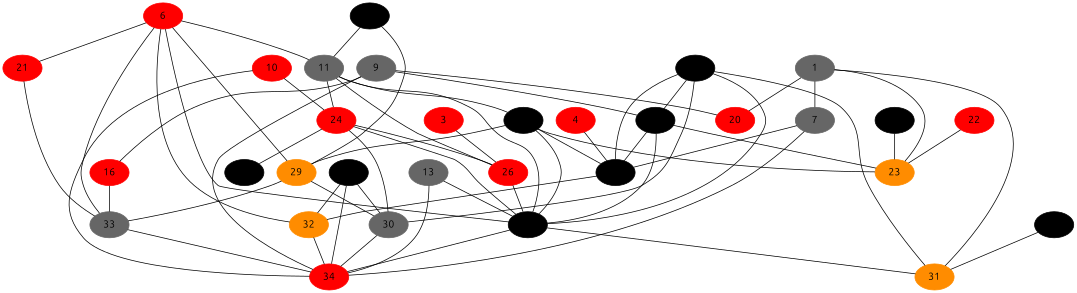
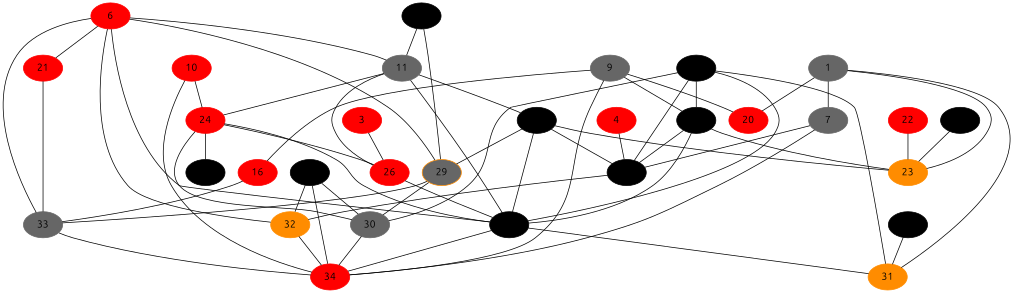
node "29": fillcolor darkorange -> gray40
node "13": removed
